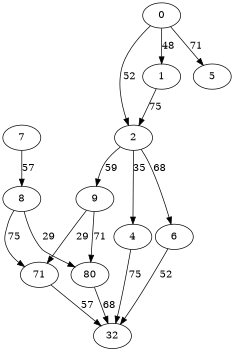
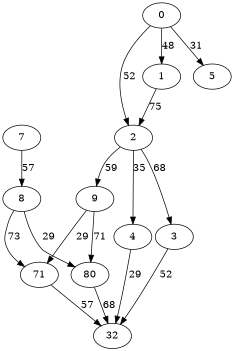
edge "0" -> "5": label "71" -> "31"
edge "8" -> "71": label "75" -> "73"
node "6": label "6" -> "3"
edge "4" -> "32": label "75" -> "29"
